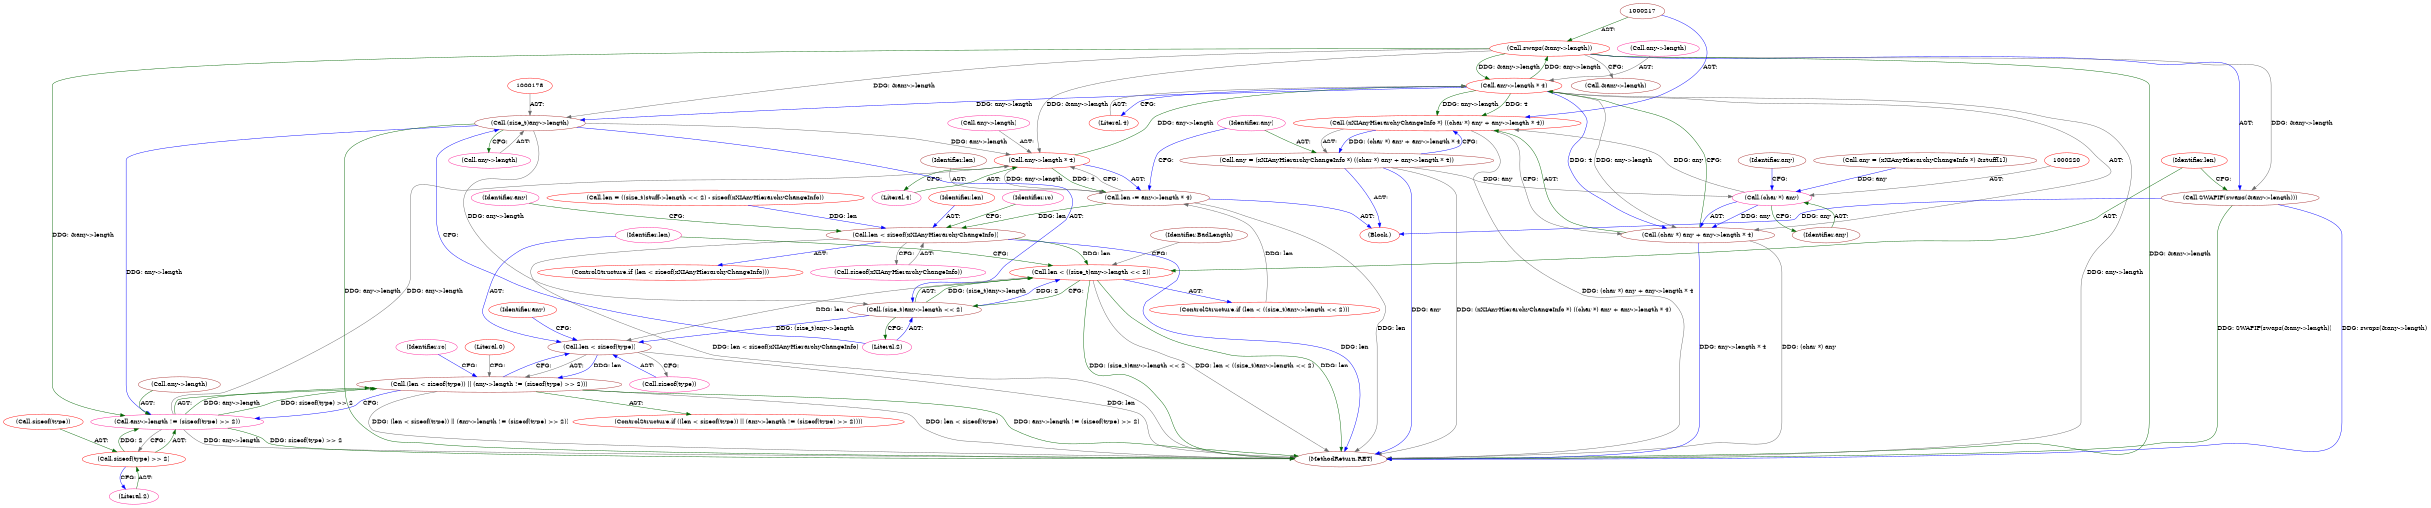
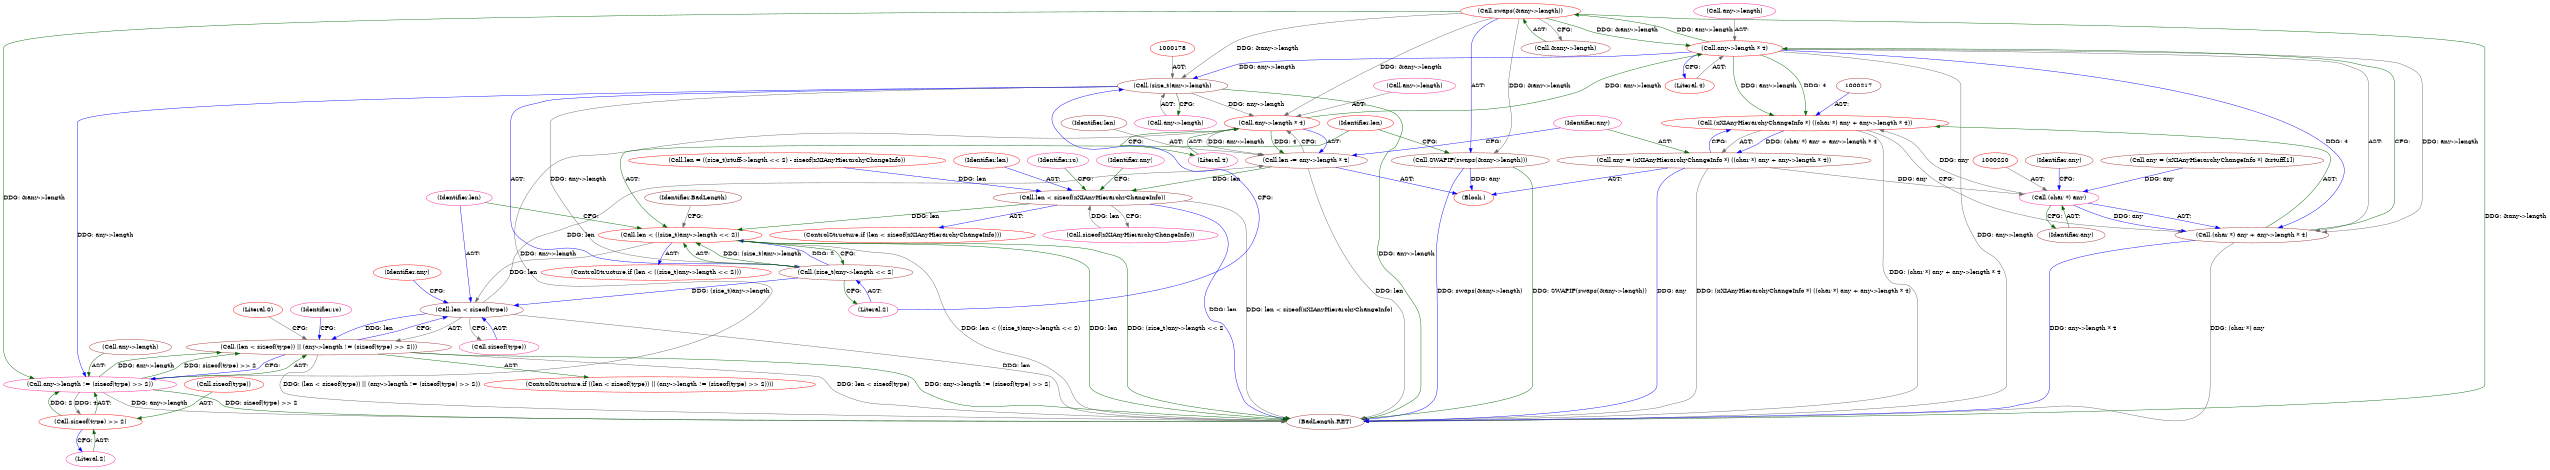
edge "1000217" -> "(Call,swaps(&any->length))": now "(Call,&any->length)" -> "(Call,swaps(&any->length))"
edge "(ControlStructure,if (len < ((size_t)any->length << 2)))" -> "(Call,len -= any->length * 4)": now "(Call,len < sizeof(type))" -> "(Call,len -= any->length * 4)"
edge "(Call,sizeof(xXIAnyHierarchyChangeInfo))" -> "(Call,len < sizeof(xXIAnyHierarchyChangeInfo))": label "AST: " -> "DDG: len"
edge "(Call,any->length != (sizeof(type) >> 2))" -> "(Call,sizeof(type) >> 2)": label "CFG: " -> "DDG: 4"
node "(MethodReturn,RET)": label "(MethodReturn,RET)" -> "(BadLength,RET)"
